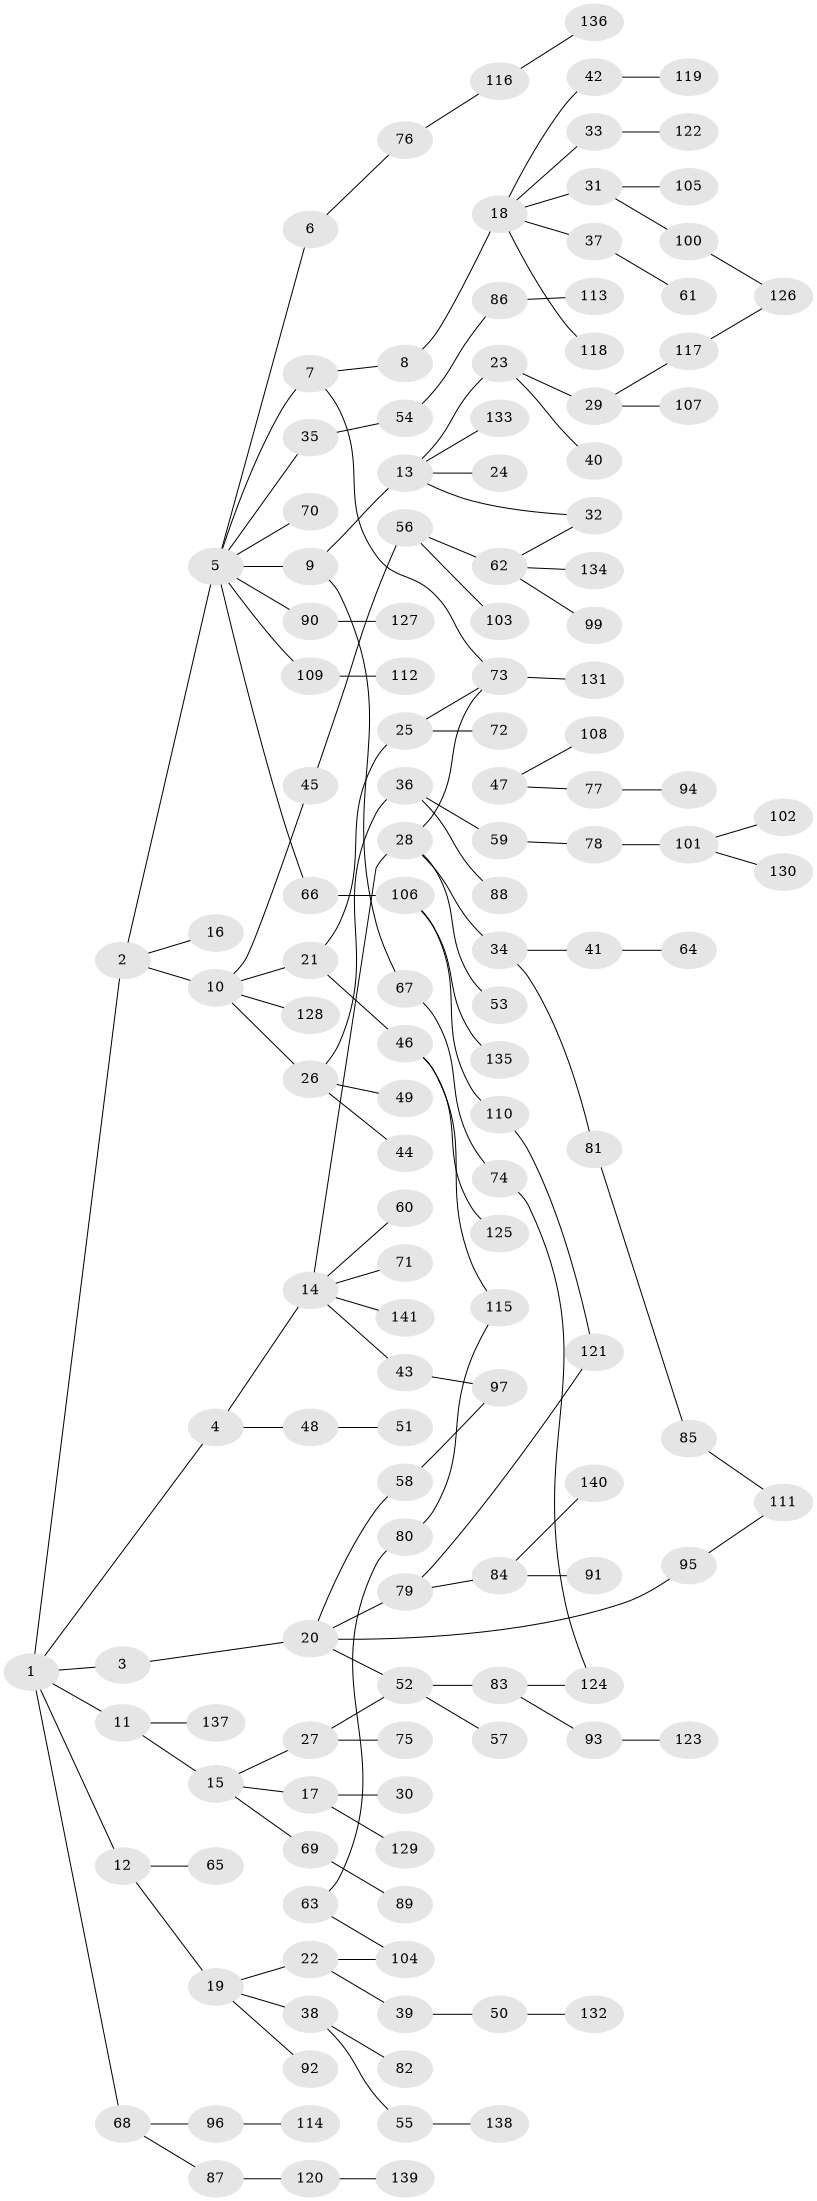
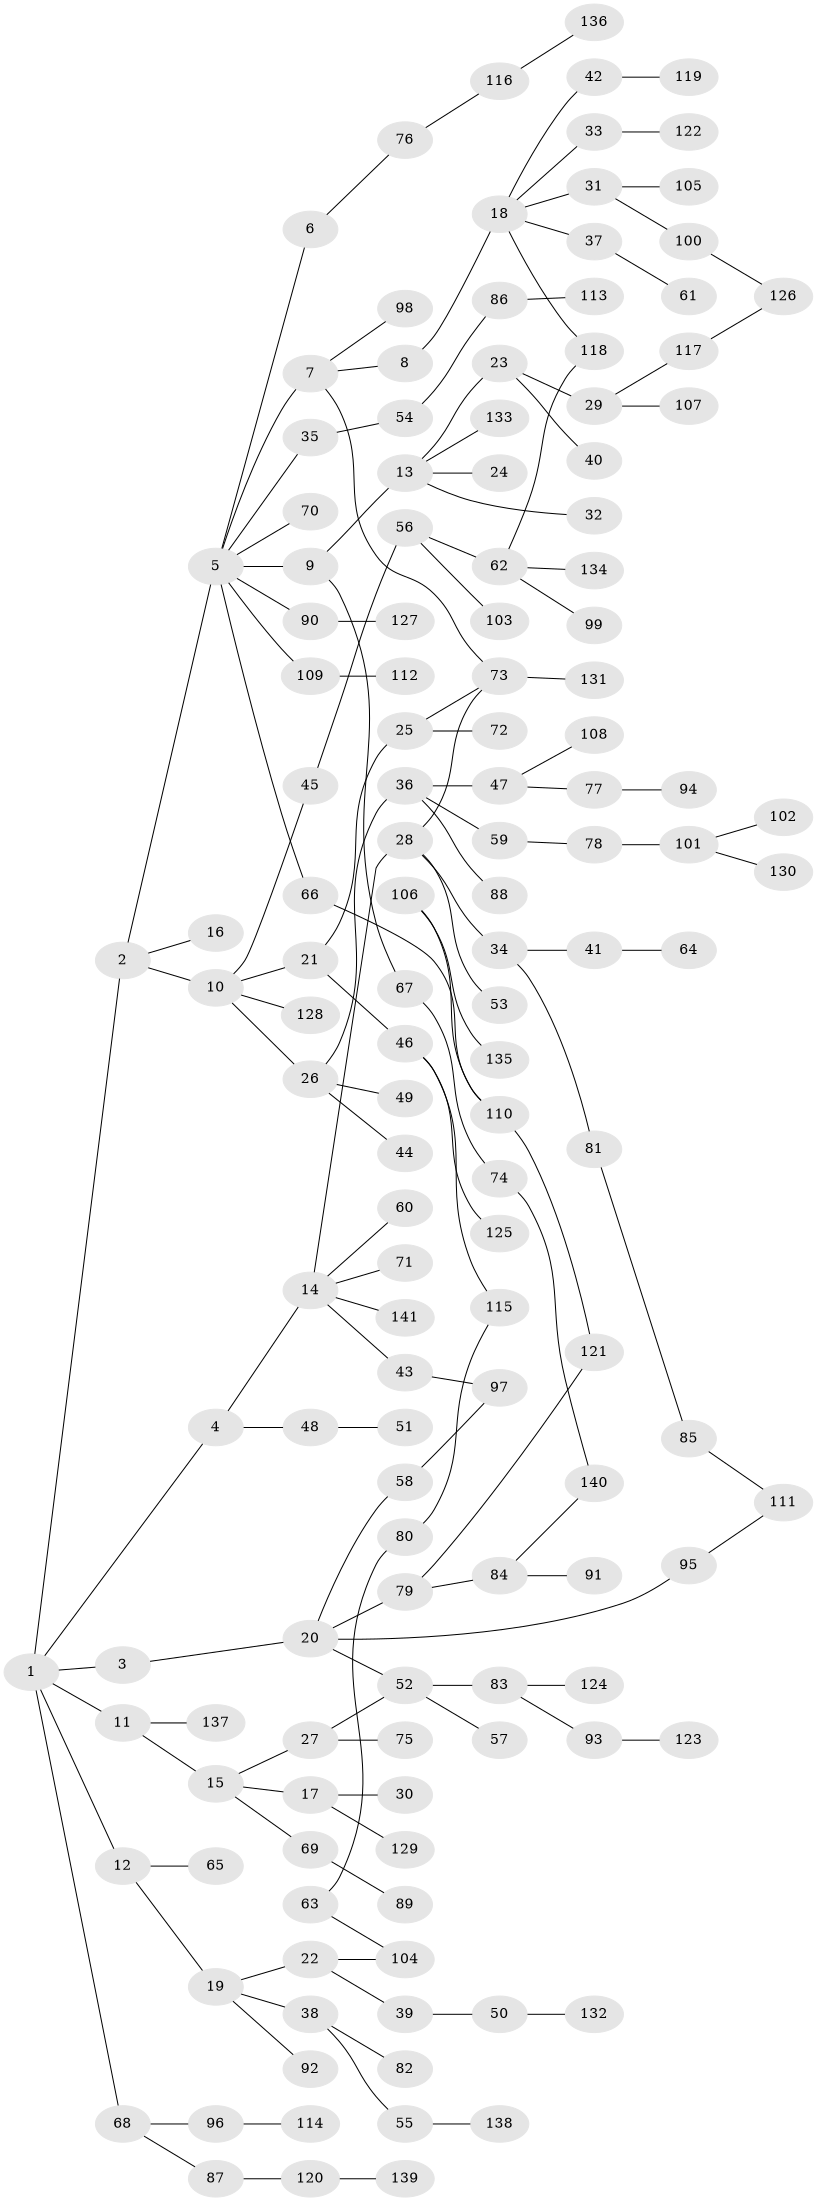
node "98": added
edge "32" -- "62": now "118" -- "62"
edge "36" -- "47": added
edge "66" -- "106": now "66" -- "110"
edge "74" -- "124": now "74" -- "140"
